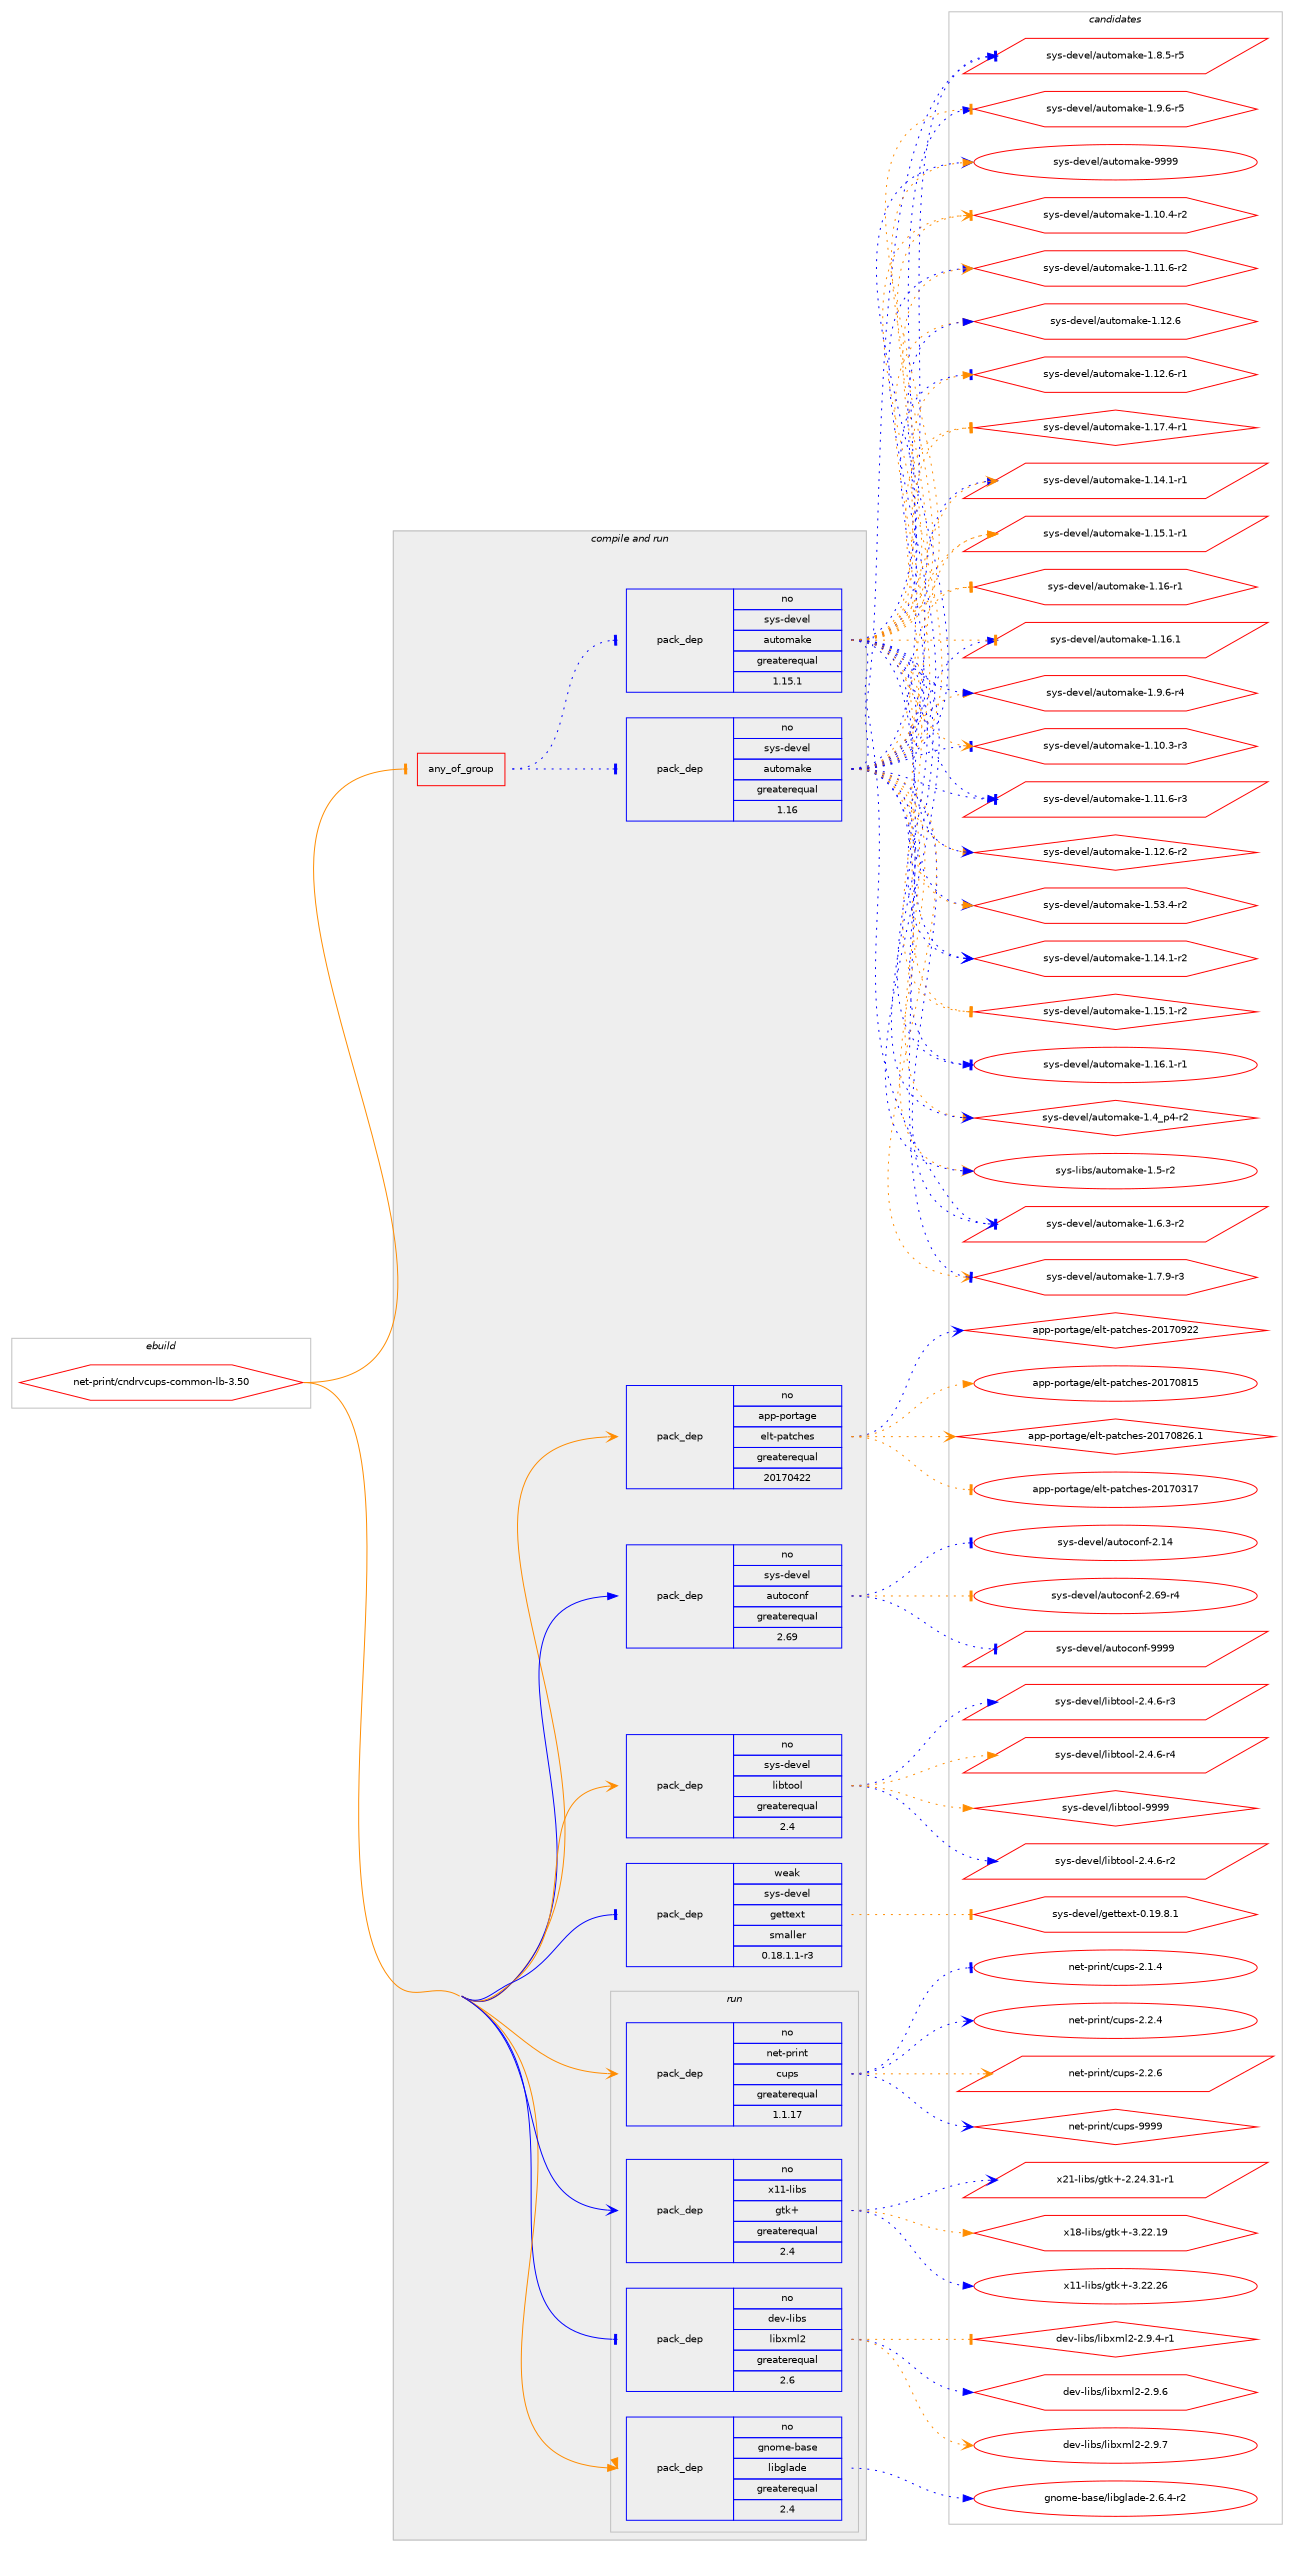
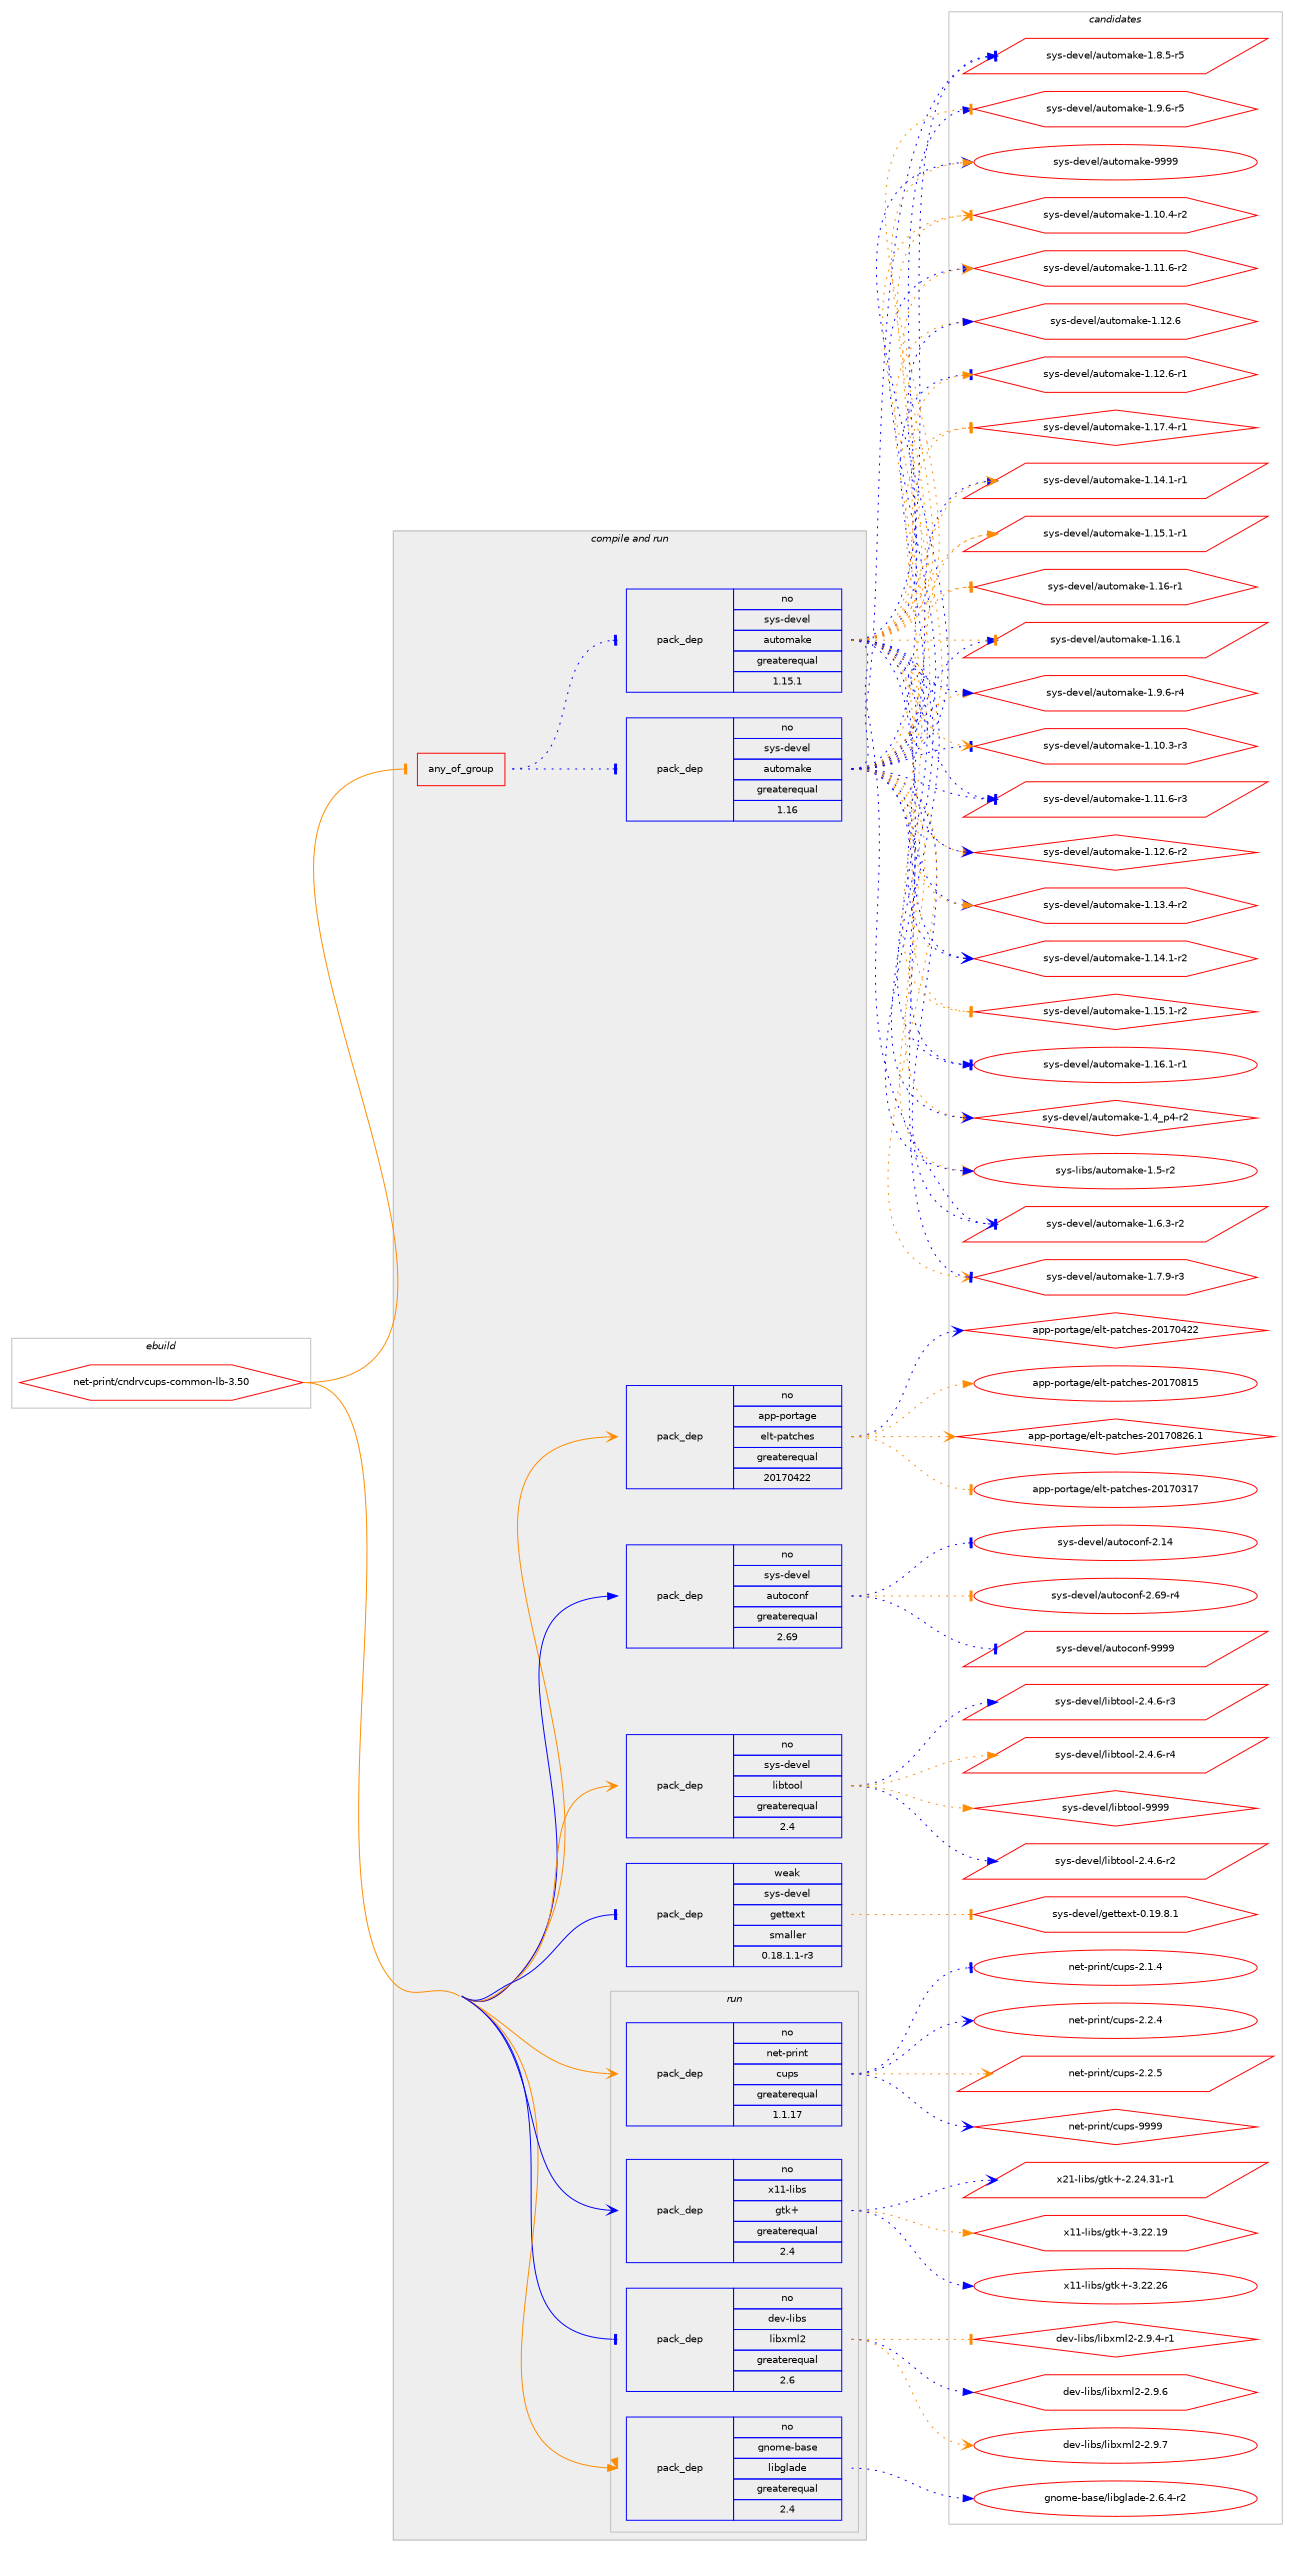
node "sys-devel/automake-1.53.4-r2": label "sys-devel/automake-1.53.4-r2" -> "sys-devel/automake-1.13.4-r2"
node "app-portage/elt-patches-20170922": label "app-portage/elt-patches-20170922" -> "app-portage/elt-patches-20170422"
node "net-print/cups-2.2.6": label "net-print/cups-2.2.6" -> "net-print/cups-2.2.5"
node "x18-libs/gtk+-3.22.19": label "x18-libs/gtk+-3.22.19" -> "x11-libs/gtk+-3.22.19"
